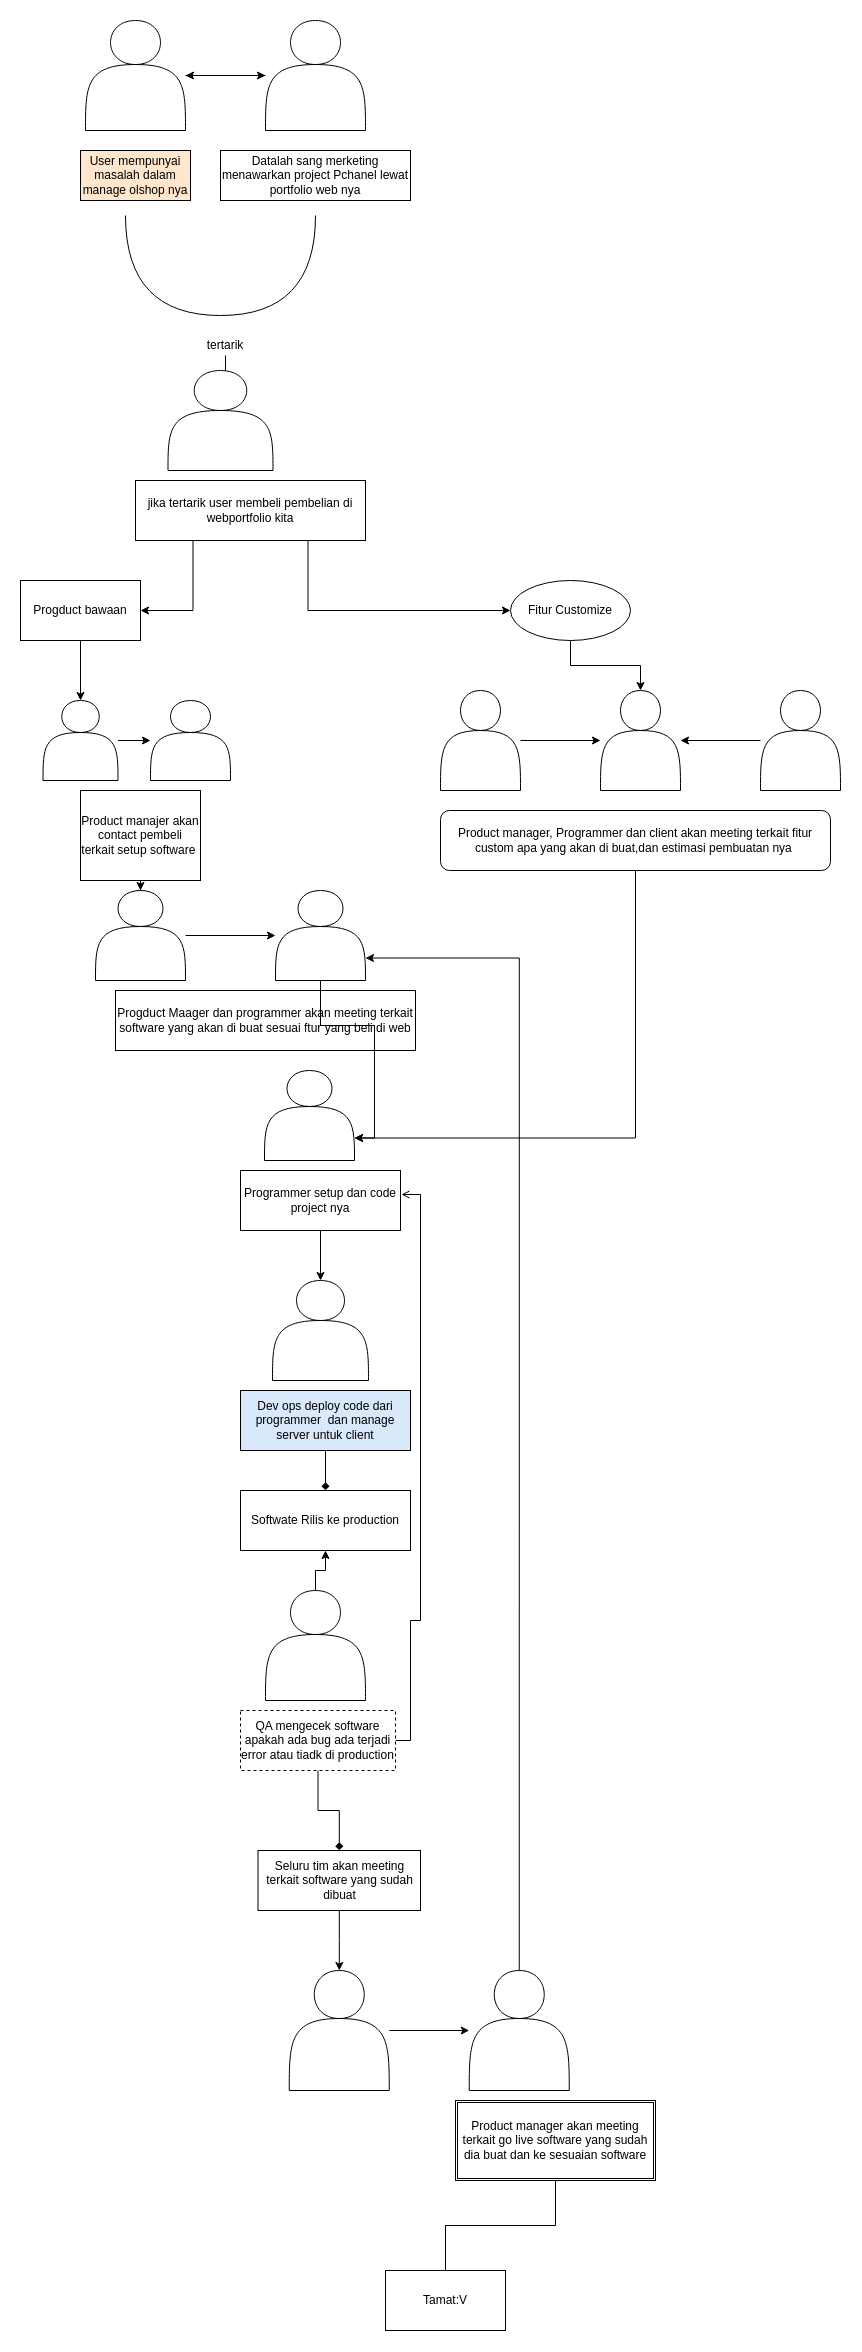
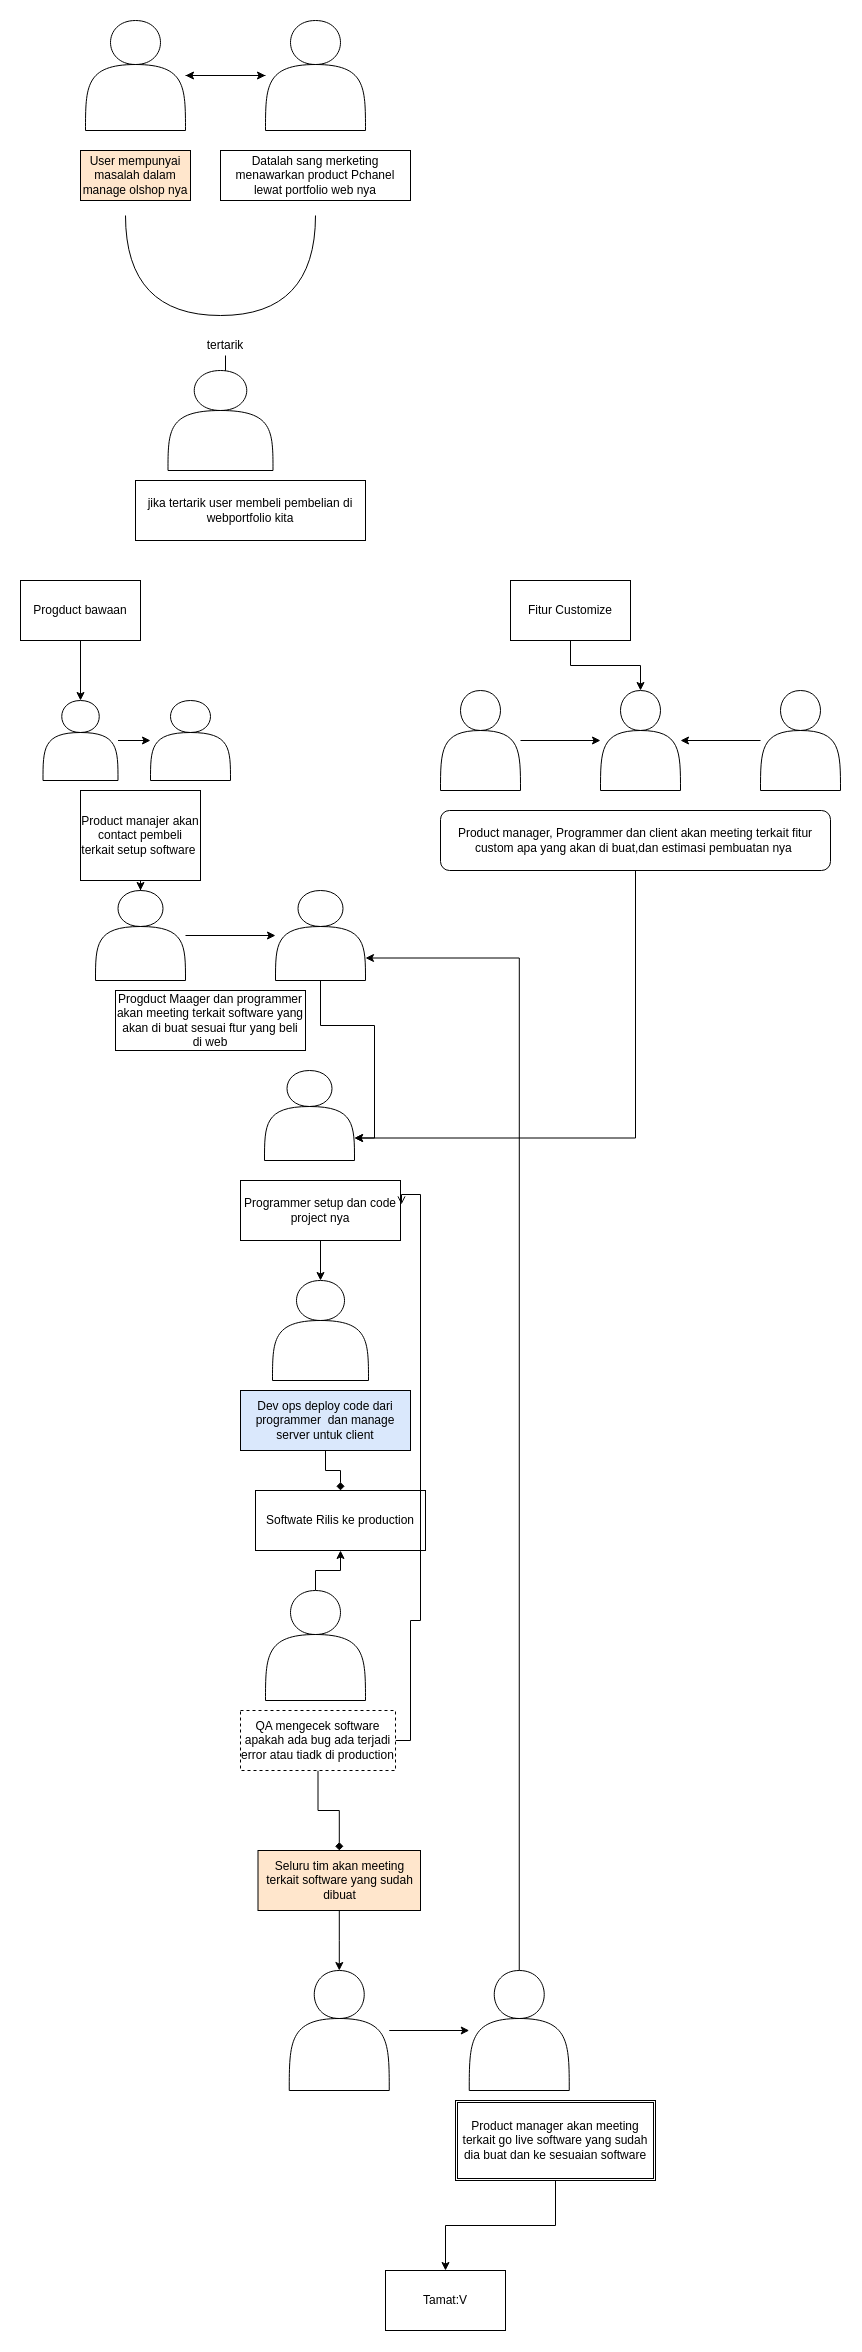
node "Datalah sang merketing menawarkan project Pchanel lewat portfolio web nya": label "Datalah sang merketing menawarkan project Pchanel lewat portfolio web nya" -> "Datalah sang merketing menawarkan product Pchanel lewat portfolio web nya"
edge "jika tertarik user membeli pembelian di webportfolio kita" -> "Progduct bawaan": removed
edge "jika tertarik user membeli pembelian di webportfolio kita" -> "Fitur Customize": removed
node "Fitur Customize": shape ellipse -> rectangle
node "Progduct Maager dan programmer akan meeting terkait software yang akan di buat sesuai ftur yang beli di web": size 300x60 -> 190x60
node "Programmer setup dan code project nya": moved (321, 1201) -> (321, 1211)
node "Softwate Rilis ke production": moved (326, 1521) -> (341, 1521)
node "Seluru tim akan meeting terkait software yang sudah dibuat": fillcolor #ffffff -> #ffe6cc
edge "Product manager akan meeting terkait go live software yang sudah dia buat dan ke sesuaian software" -- "Tamat:V": arrowhead none -> classic
